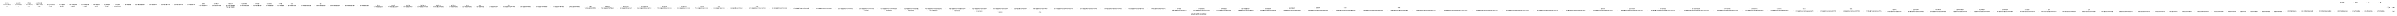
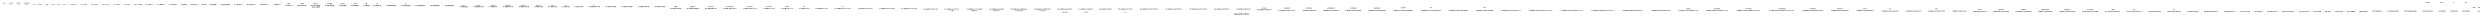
node "11, 11: 0 1 10 11 12 13 14 15": added
